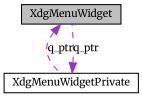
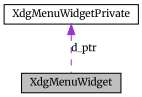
edge "XdgMenuWidget" -> "XdgMenuWidgetPrivate": label "q_ptr" -> "d_ptr"
edge "XdgMenuWidgetPrivate" -> "XdgMenuWidget": removed, label "q_ptr"
